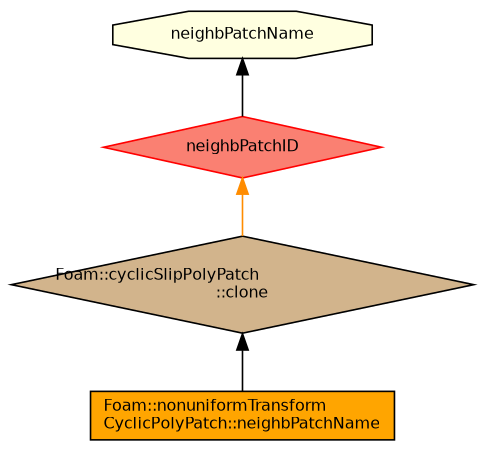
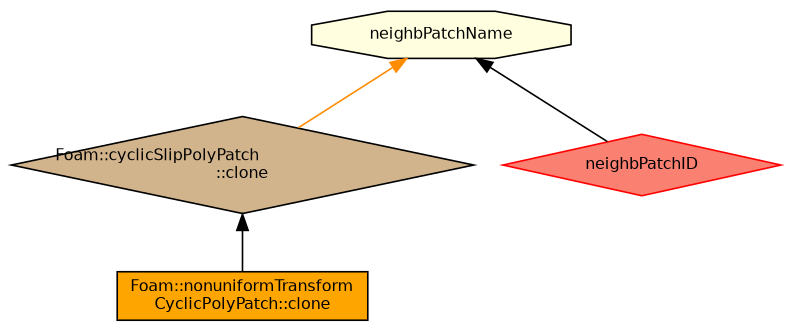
edge "Foam::cyclicSlipPolyPatch ::clone" -> "neighbPatchID": now "Foam::cyclicSlipPolyPatch ::clone" -> "neighbPatchName"
node "Foam::nonuniformTransform CyclicPolyPatch::neighbPatchName": label "Foam::nonuniformTransform CyclicPolyPatch::neighbPatchName" -> "Foam::nonuniformTransform CyclicPolyPatch::clone"
